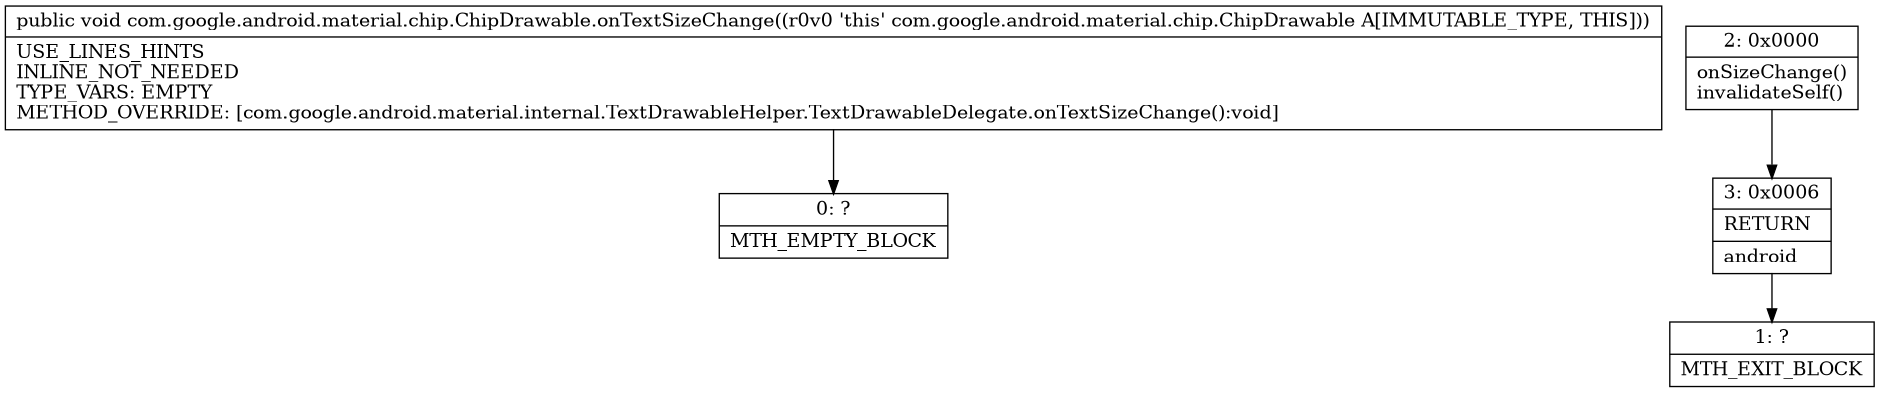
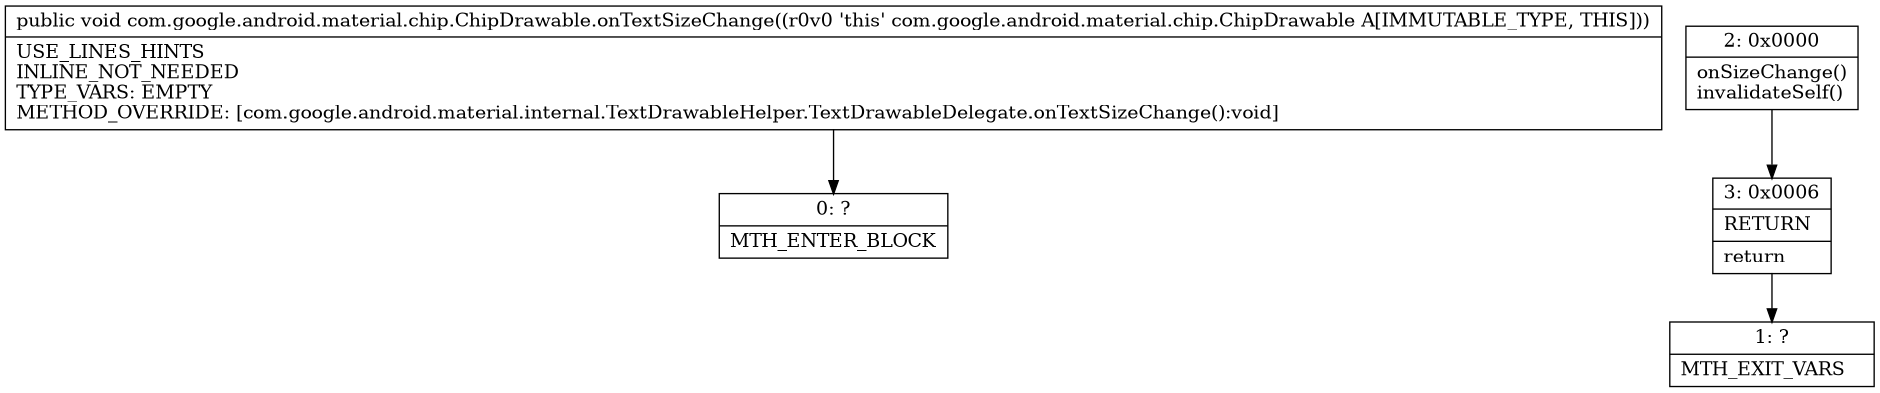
node "0: ?": text "MTH_EMPTY_BLOCK" -> "MTH_ENTER_BLOCK"
node "3: 0x0006": text "android" -> "return"
node "1: ?": text "MTH_EXIT_BLOCK" -> "MTH_EXIT_VARS"
